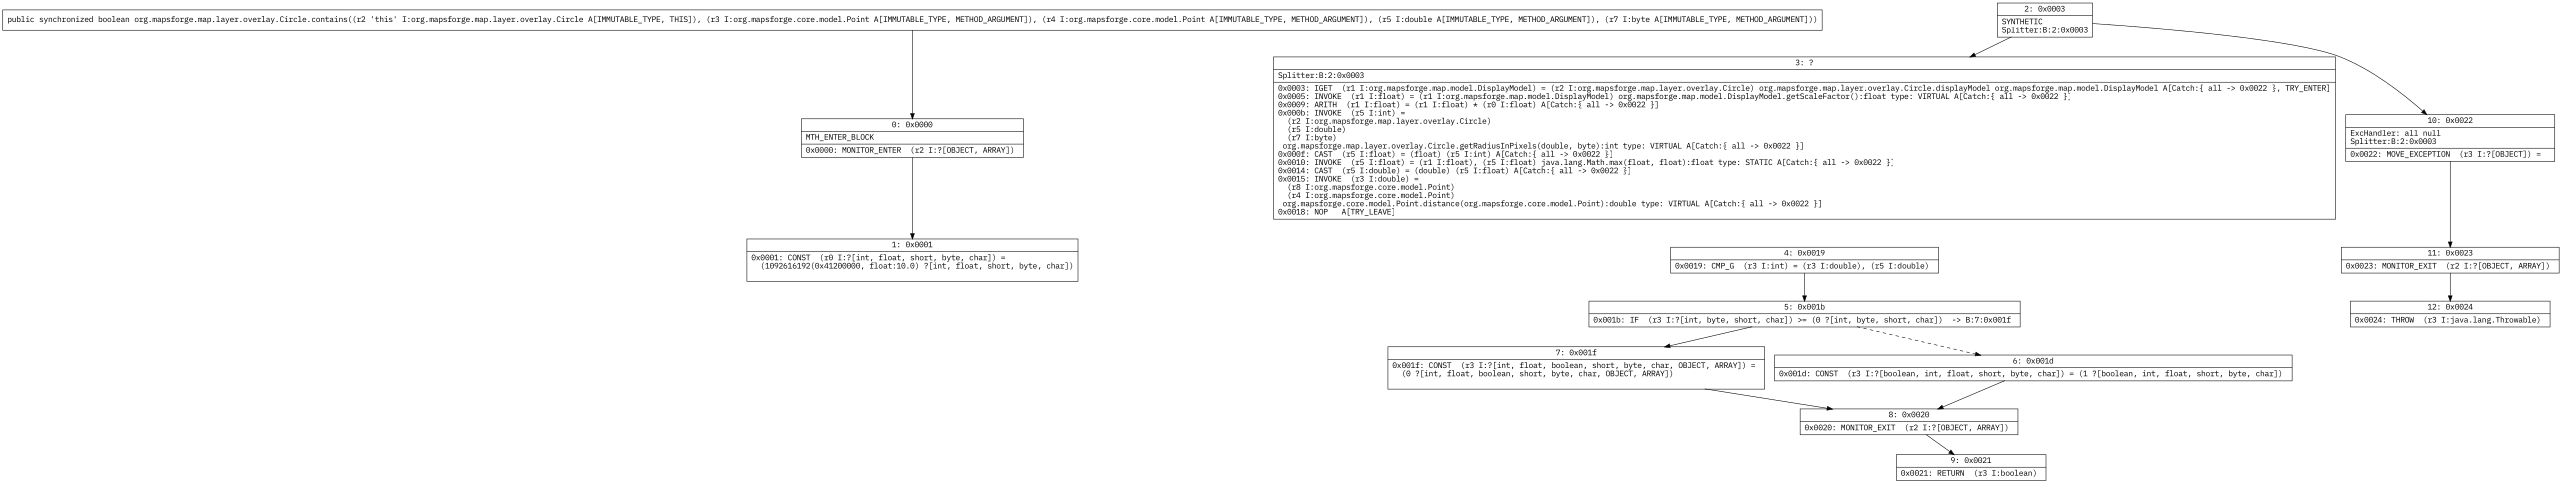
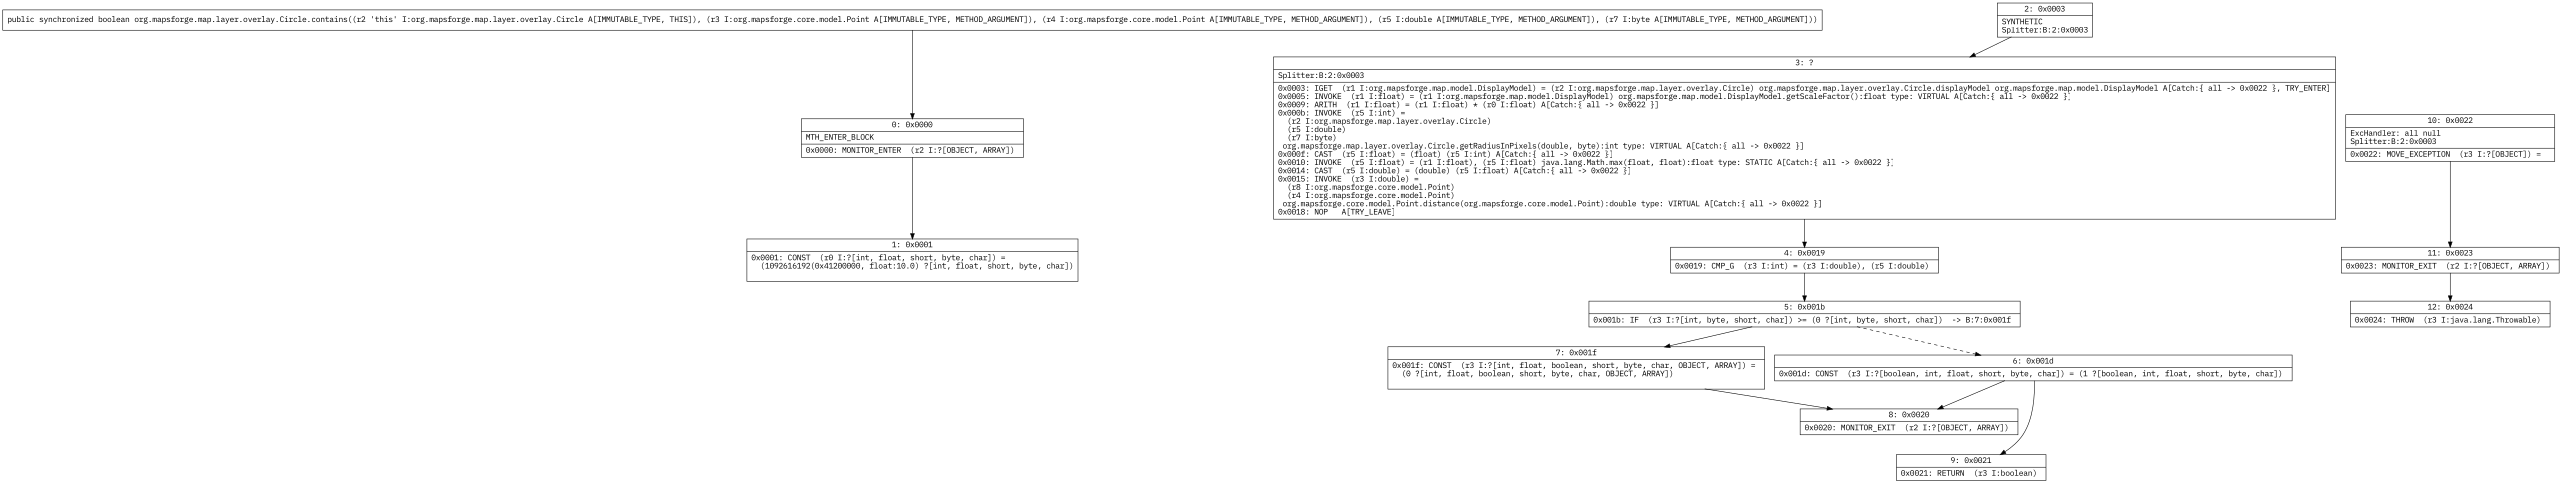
edge "2: 0x0003" -> "10: 0x0022": removed
edge "3: ?" -> "4: 0x0019": added
edge "8: 0x0020" -> "9: 0x0021": now "6: 0x001d" -> "9: 0x0021"
